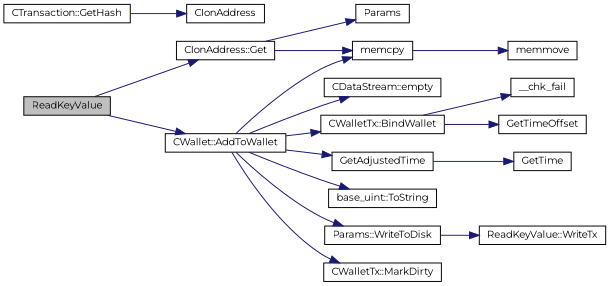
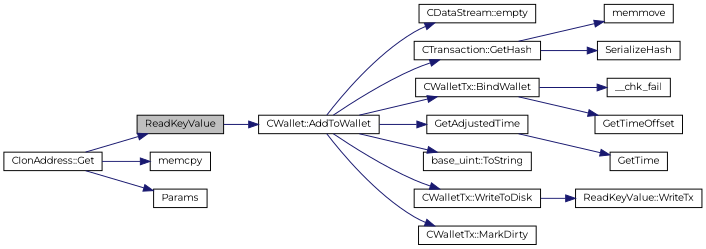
node "CIonAddress": label "CIonAddress" -> "SerializeHash"
edge "memcpy" -> "memmove": now "CTransaction::GetHash" -> "memmove"
edge "ReadKeyValue" -> "CIonAddress::Get": reversed
edge "CWallet::AddToWallet" -> "memcpy": now "CWallet::AddToWallet" -> "CTransaction::GetHash"
node "Params::WriteToDisk": label "Params::WriteToDisk" -> "CWalletTx::WriteToDisk"
